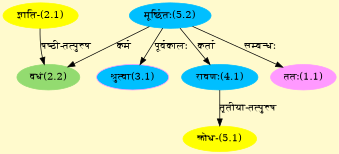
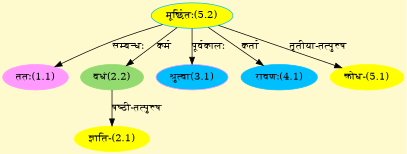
node "मूर्छितः(5.2)": fillcolor #00bfff -> #ffff00
edge "ज्ञाति-(2.1)" -> "वधं(2.2)": reversed
edge "रावणः(4.1)" -> "क्रोध-(5.1)": now "मूर्छितः(5.2)" -> "क्रोध-(5.1)"
